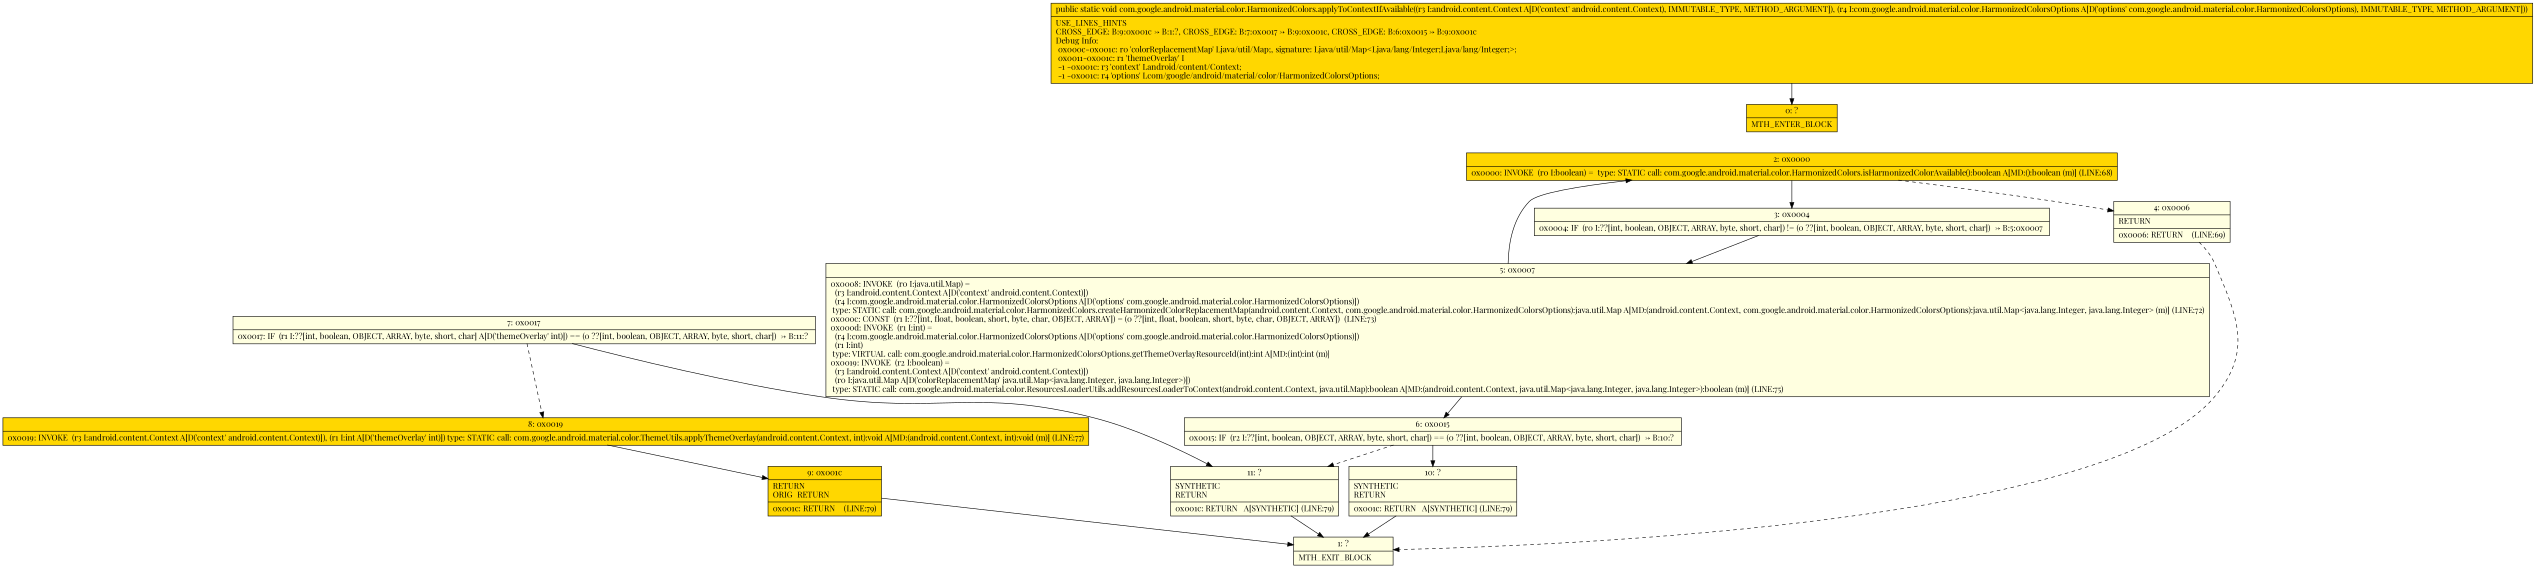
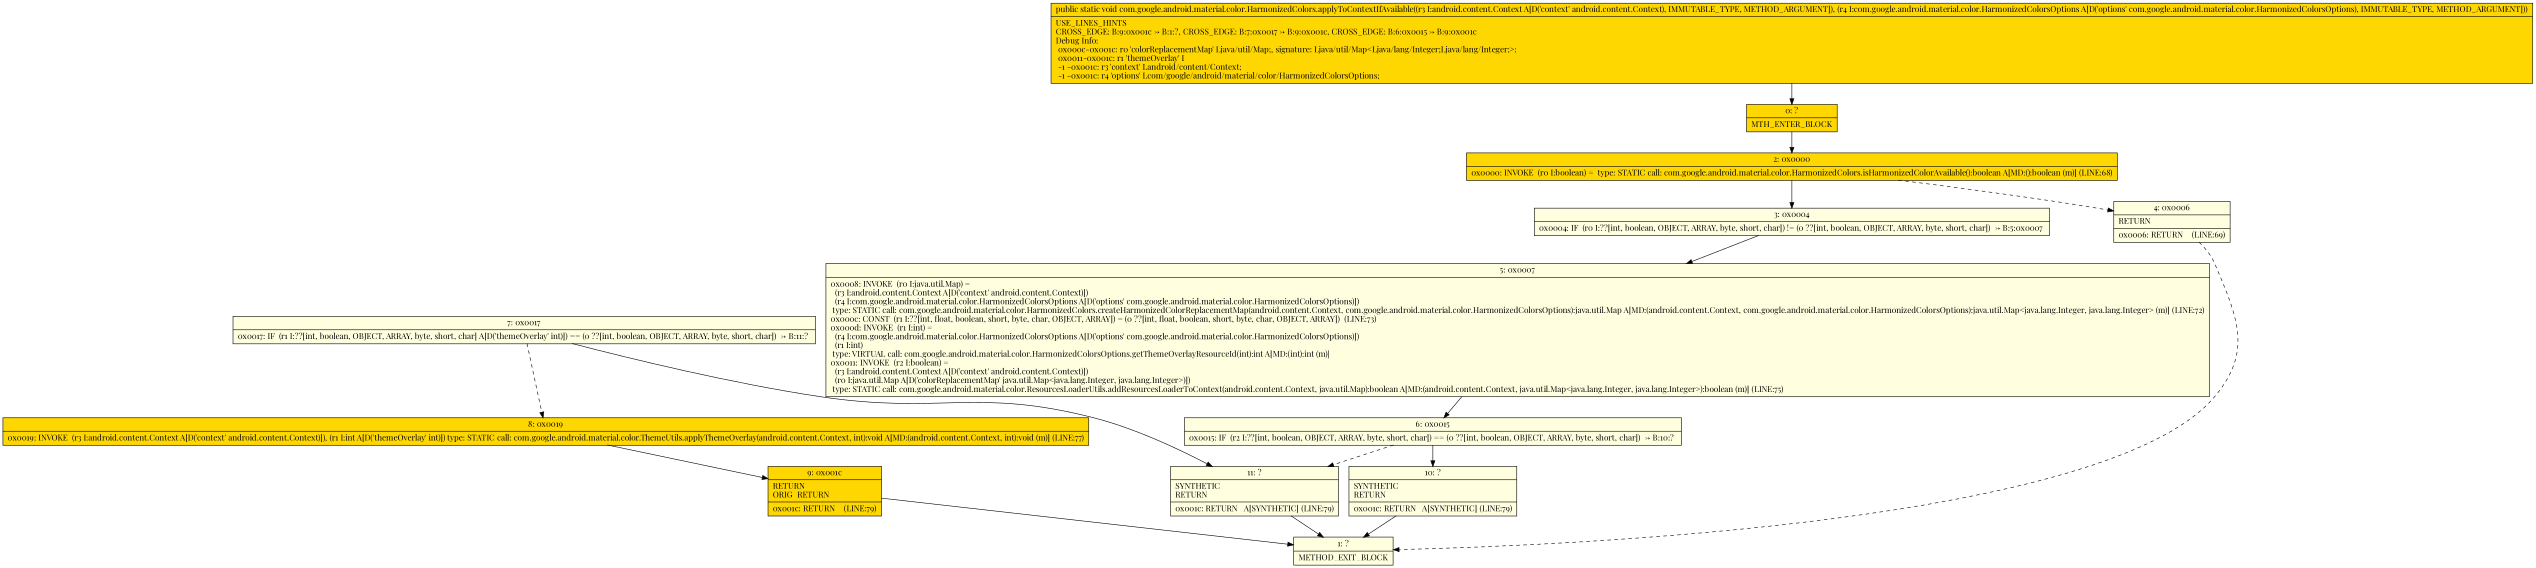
edge "5: 0x0007" -> "2: 0x0000": now "0: ?" -> "2: 0x0000"
node "5: 0x0007": text "0x0019: INVOKE  (r2 I:boolean) =" -> "0x0011: INVOKE  (r2 I:boolean) ="
node "1: ?": text "MTH_EXIT_BLOCK" -> "METHOD_EXIT_BLOCK"
